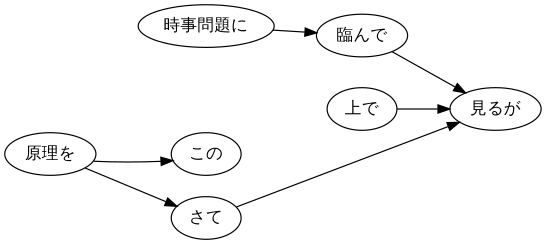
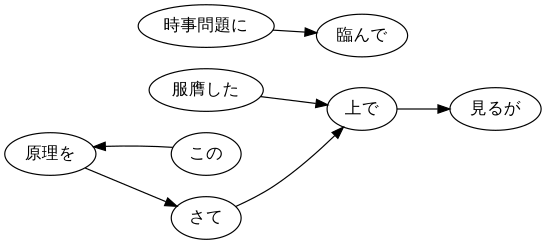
edge "臨んで" -> "見るが": removed
node "服膺した": added
edge "原理を" -> "この": reversed
edge "さて" -> "見るが": now "さて" -> "上で"
